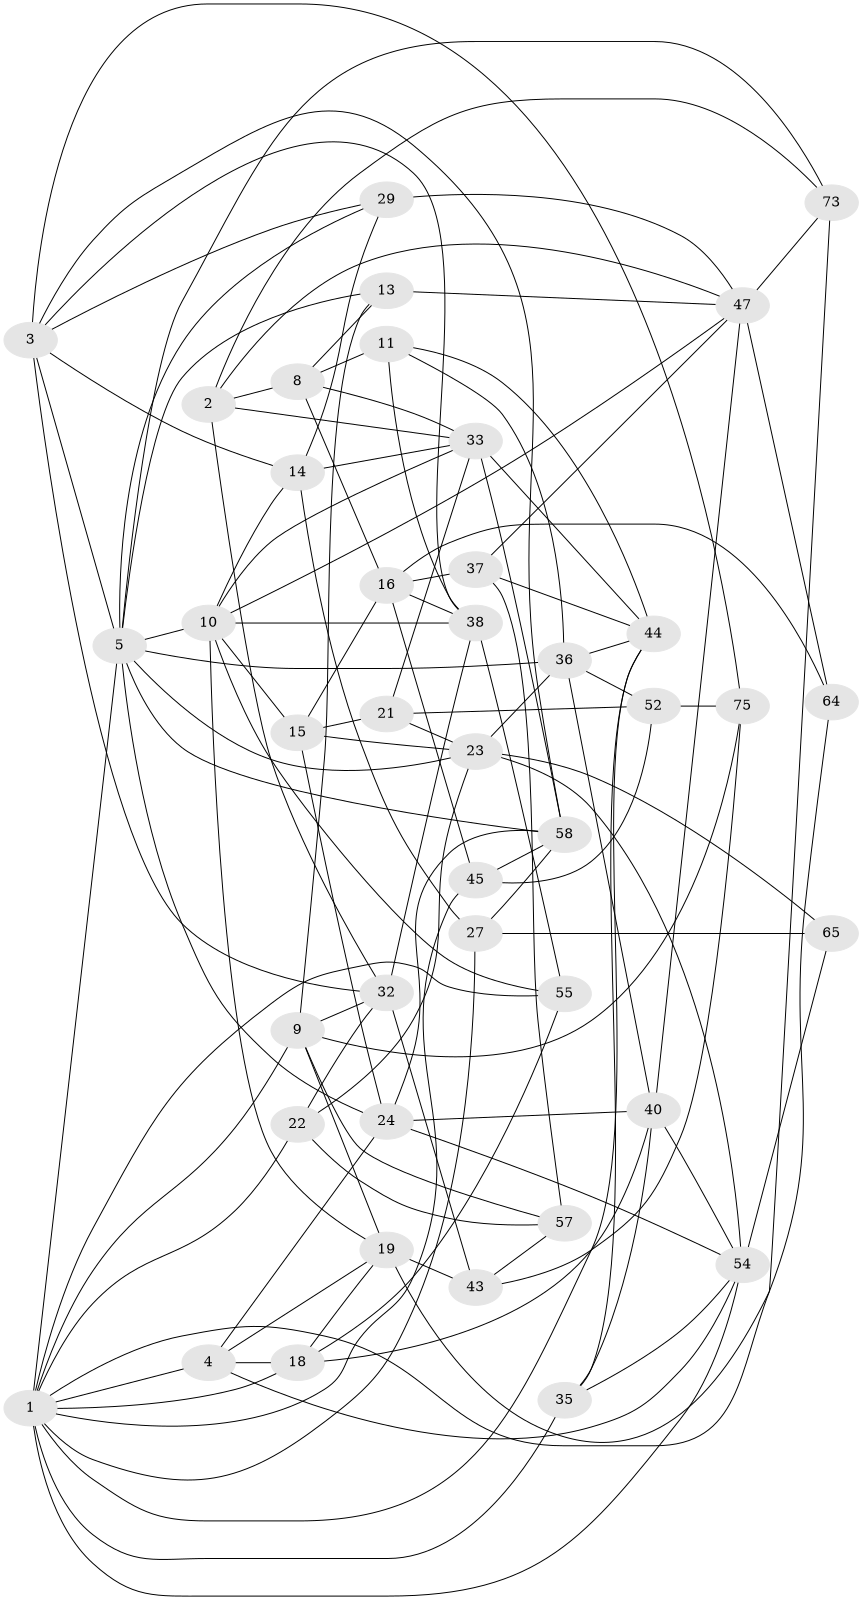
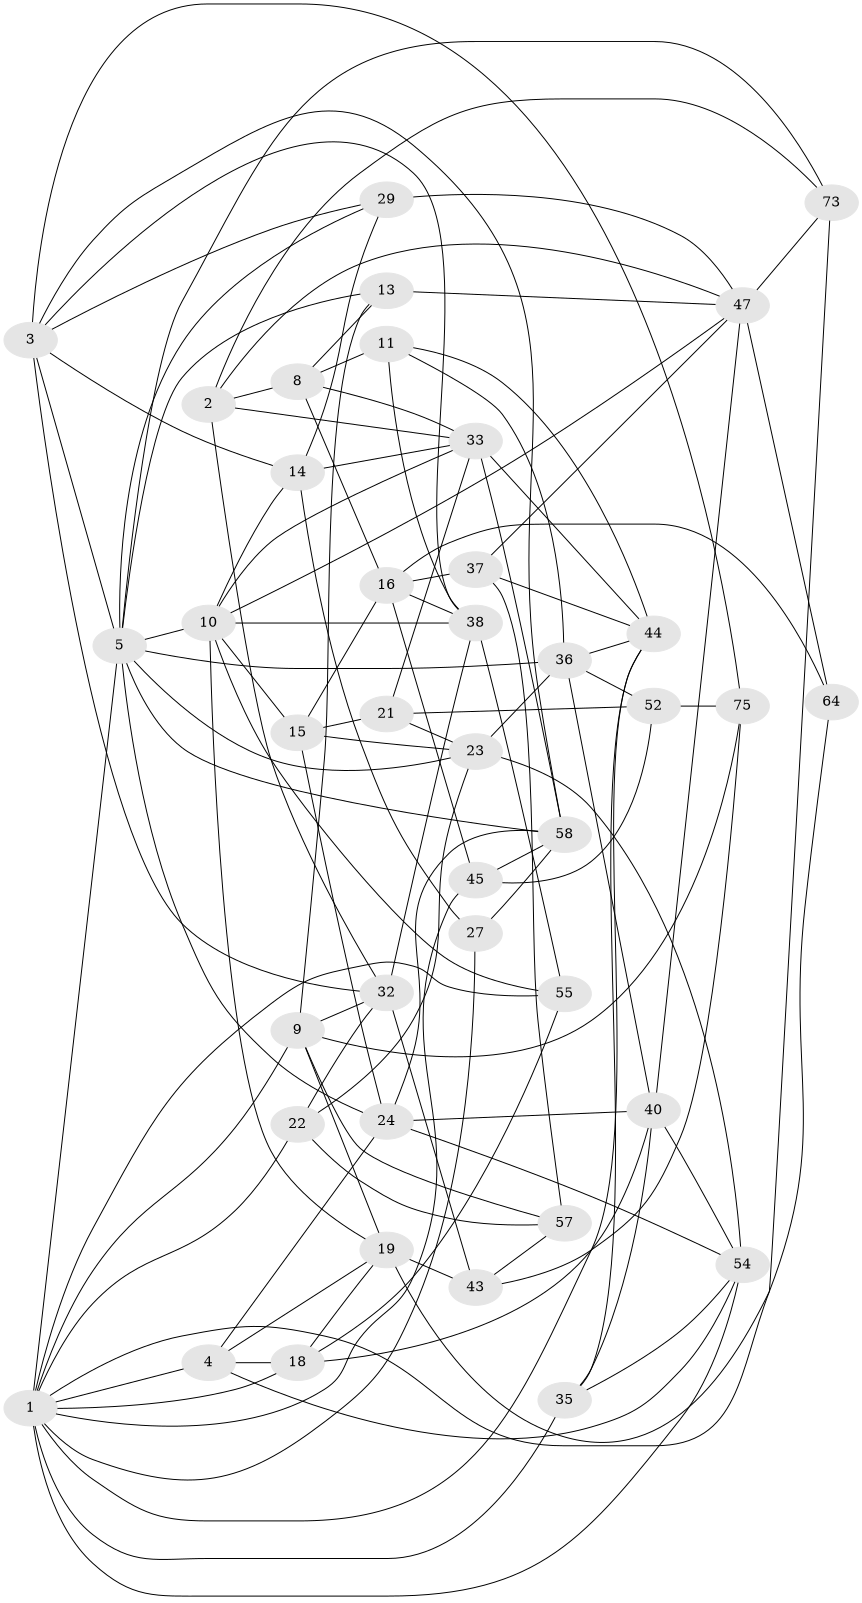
node "65": removed
